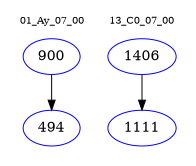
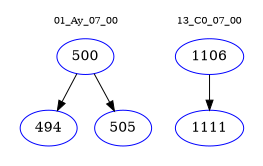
node "900": label "900" -> "500"
node "1406": label "1406" -> "1106"
node "505": added
